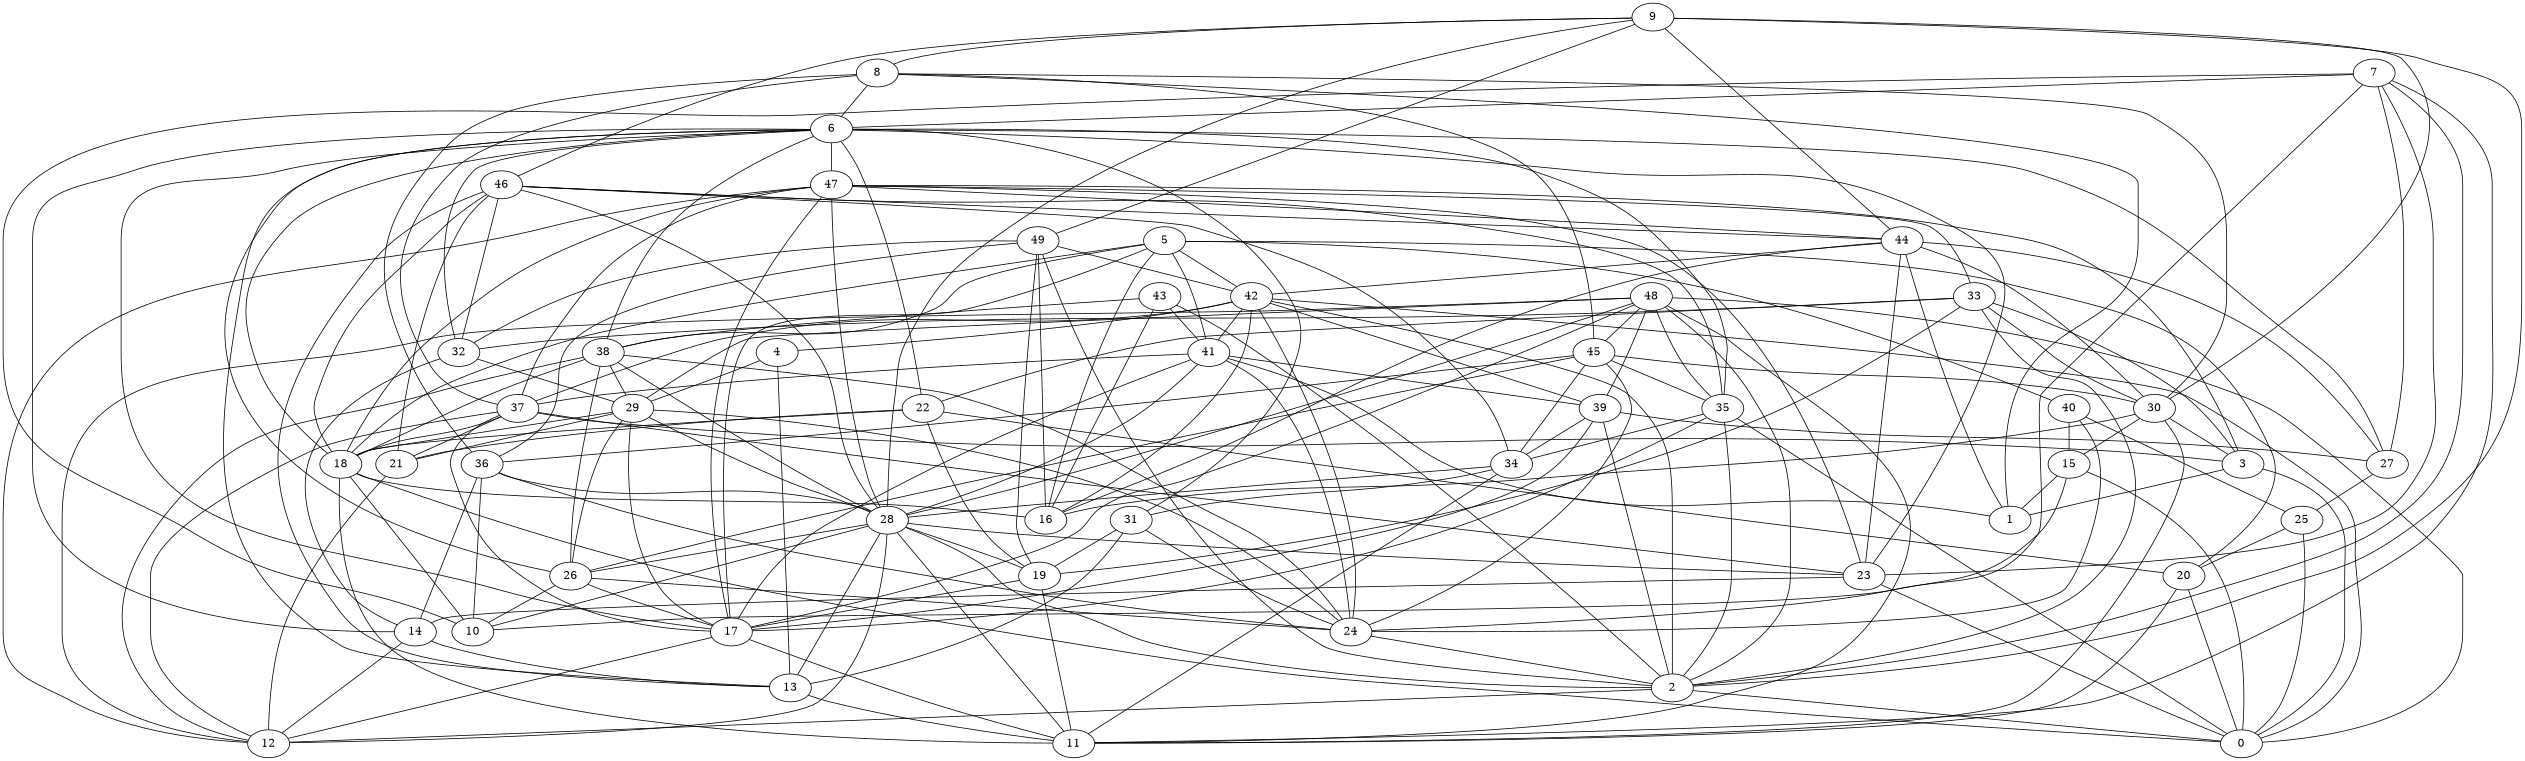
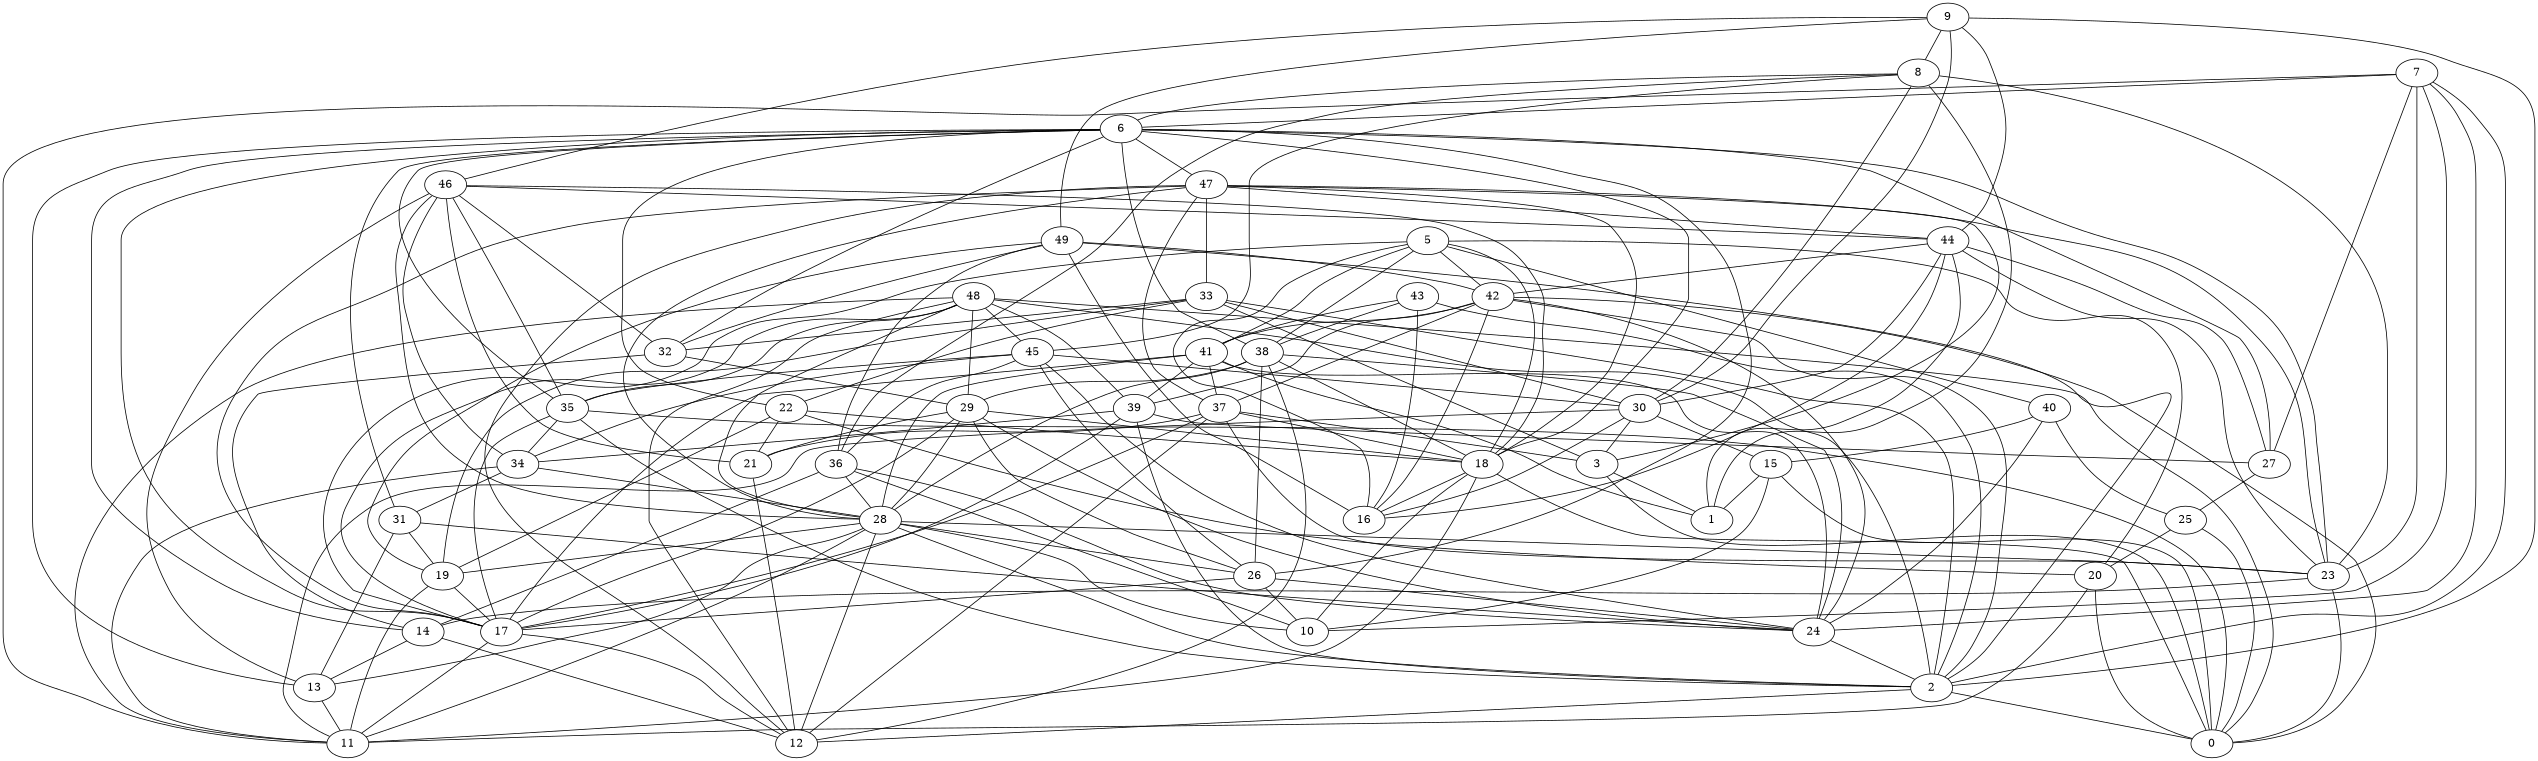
edge "8" -- "37": now "8" -- "23"
edge "9" -- "28": removed
node "4": removed
